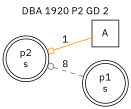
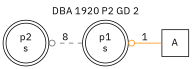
edge "A" -> "p2 s": now "A" -> "p1 s"
